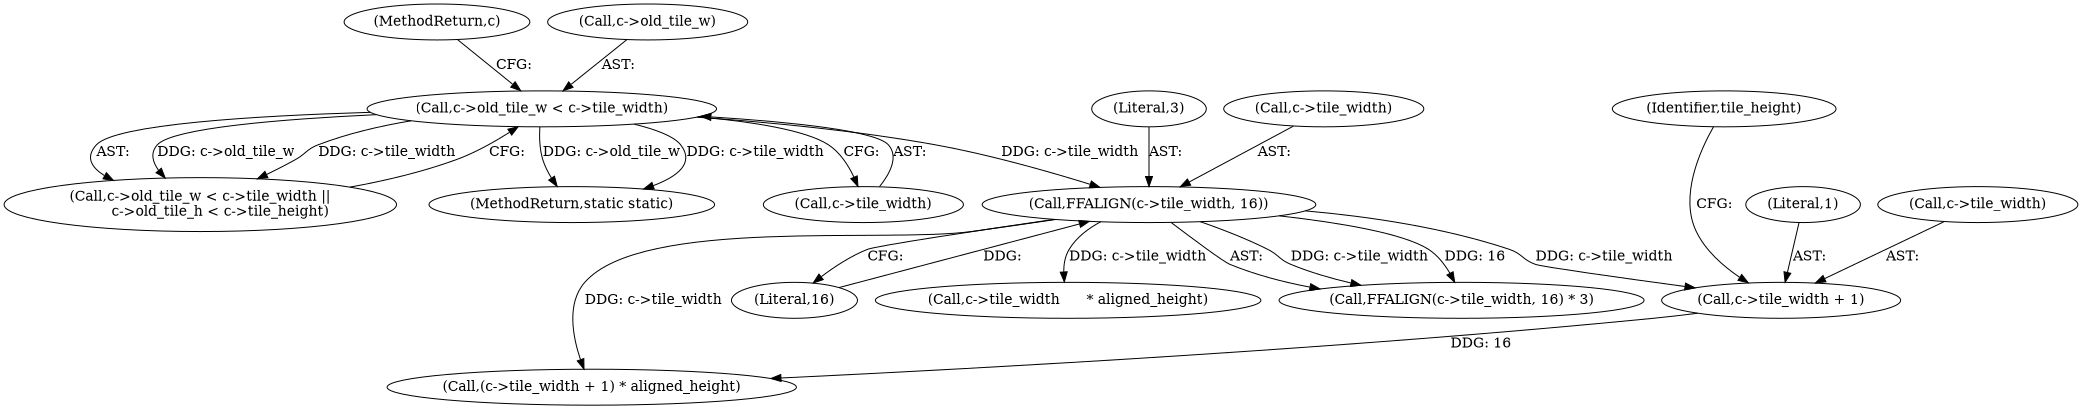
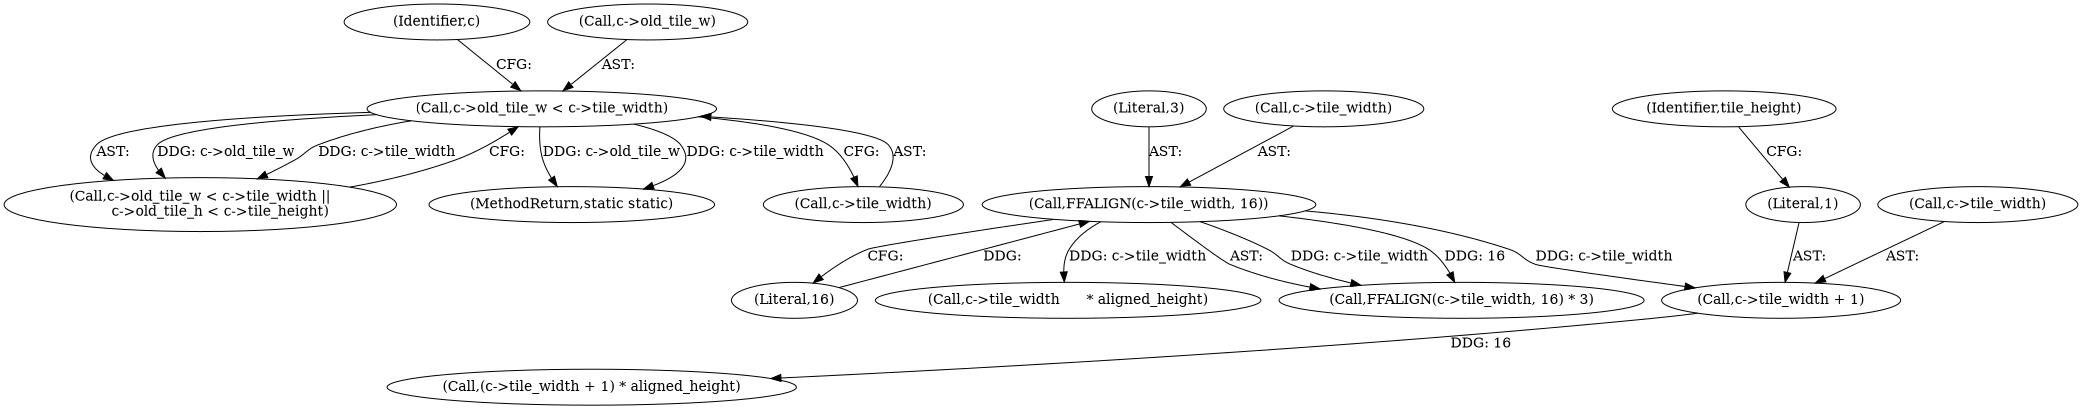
node "(MethodReturn,c)": label "(MethodReturn,c)" -> "(Identifier,c)"
edge "(Call,c->old_tile_w < c->tile_width)" -> "(Call,FFALIGN(c->tile_width, 16))": removed, label "DDG: c->tile_width"
edge "(Identifier,tile_height)" -> "(Call,c->tile_width + 1)": now "(Identifier,tile_height)" -> "(Literal,1)"
edge "(Call,FFALIGN(c->tile_width, 16))" -> "(Call,(c->tile_width + 1) * aligned_height)": removed, label "DDG: c->tile_width"
